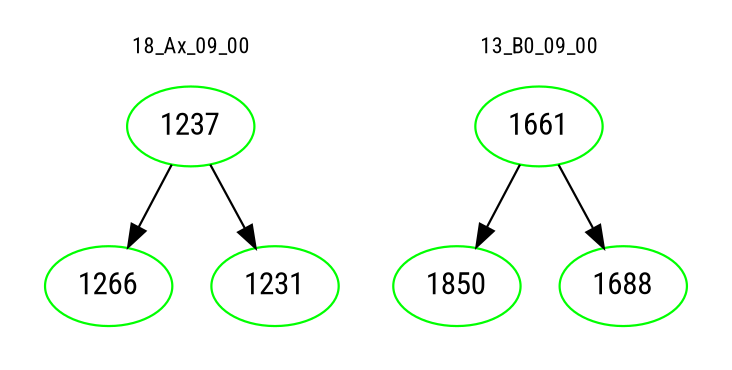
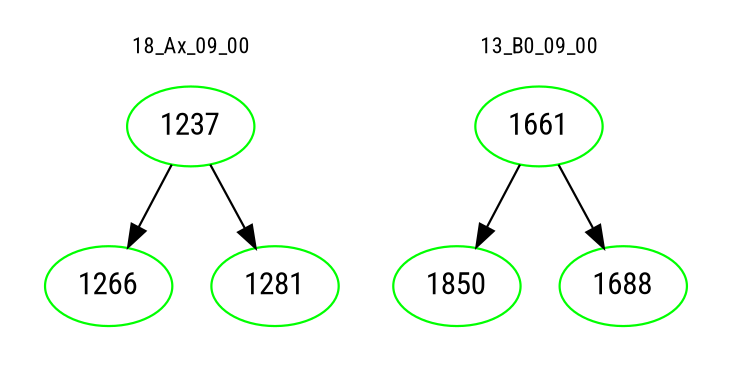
node "1231": label "1231" -> "1281"
